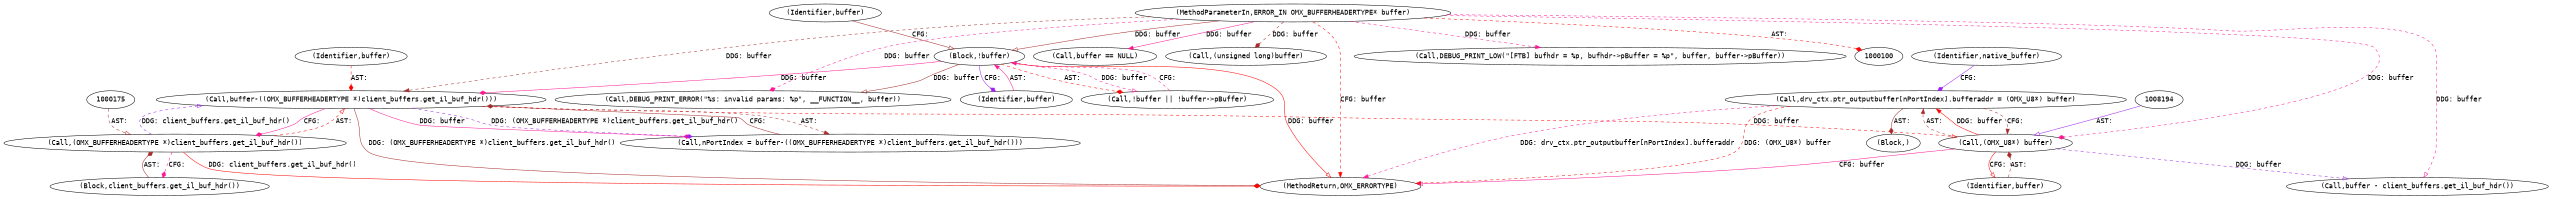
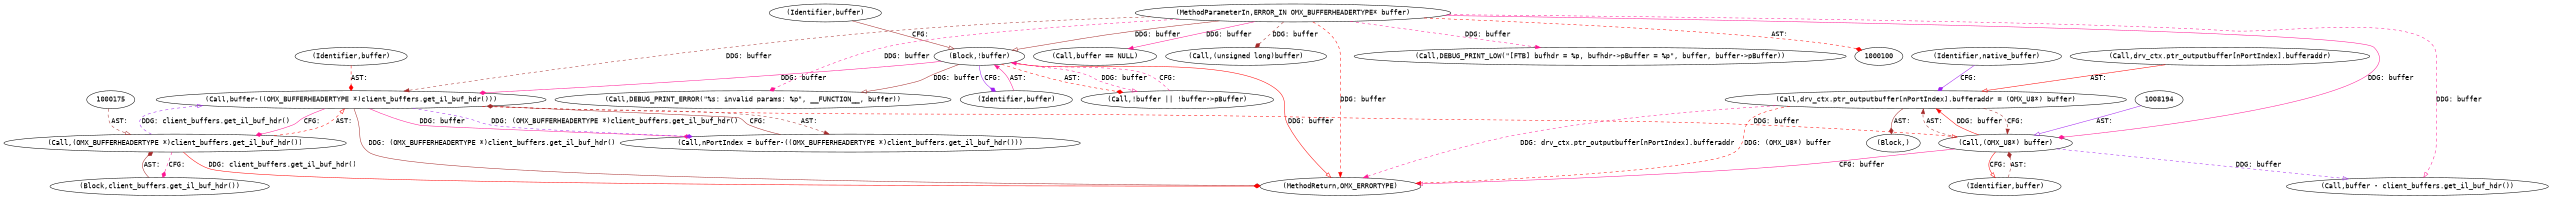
edge "(MethodParameterIn,ERROR_IN OMX_BUFFERHEADERTYPE* buffer)" -> "(Call,(OMX_U8*) buffer)": style dashed -> solid
node "(Call,drv_ctx.ptr_outputbuffer[nPortIndex].bufferaddr)": added
edge "(MethodParameterIn,ERROR_IN OMX_BUFFERHEADERTYPE* buffer)" -> "(MethodReturn,OMX_ERRORTYPE)": label "CFG: buffer" -> "DDG: buffer"
